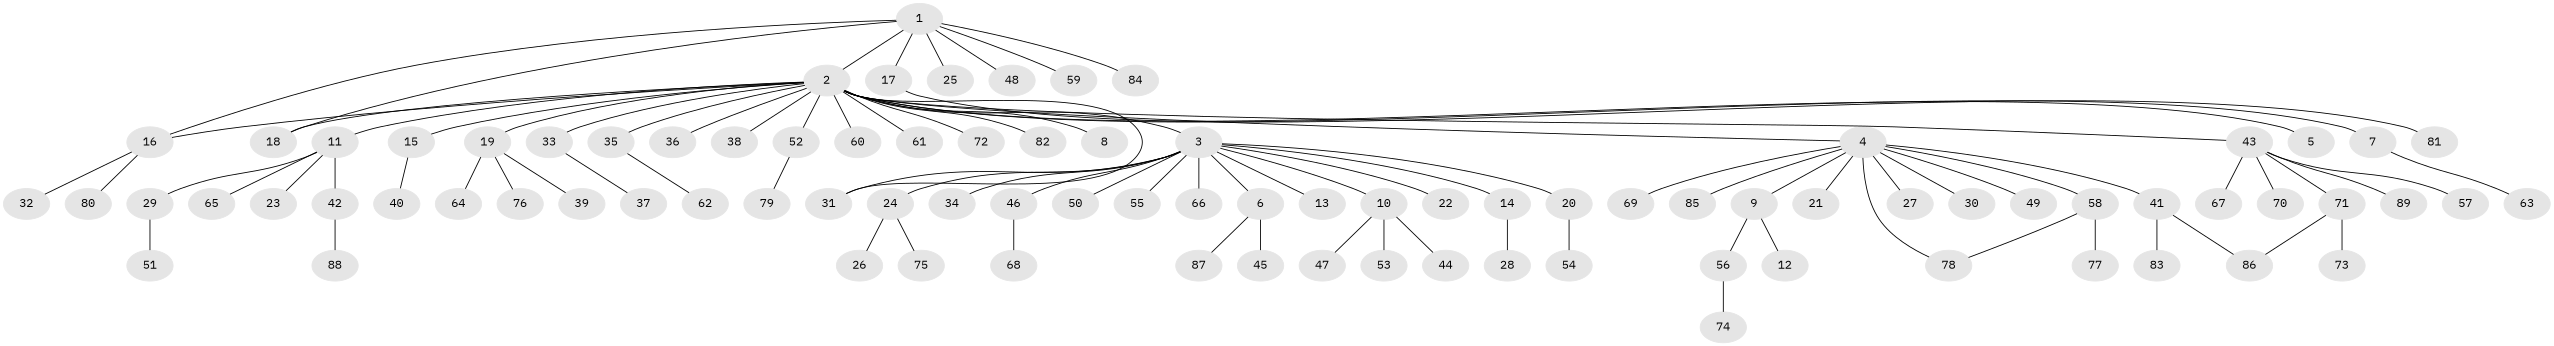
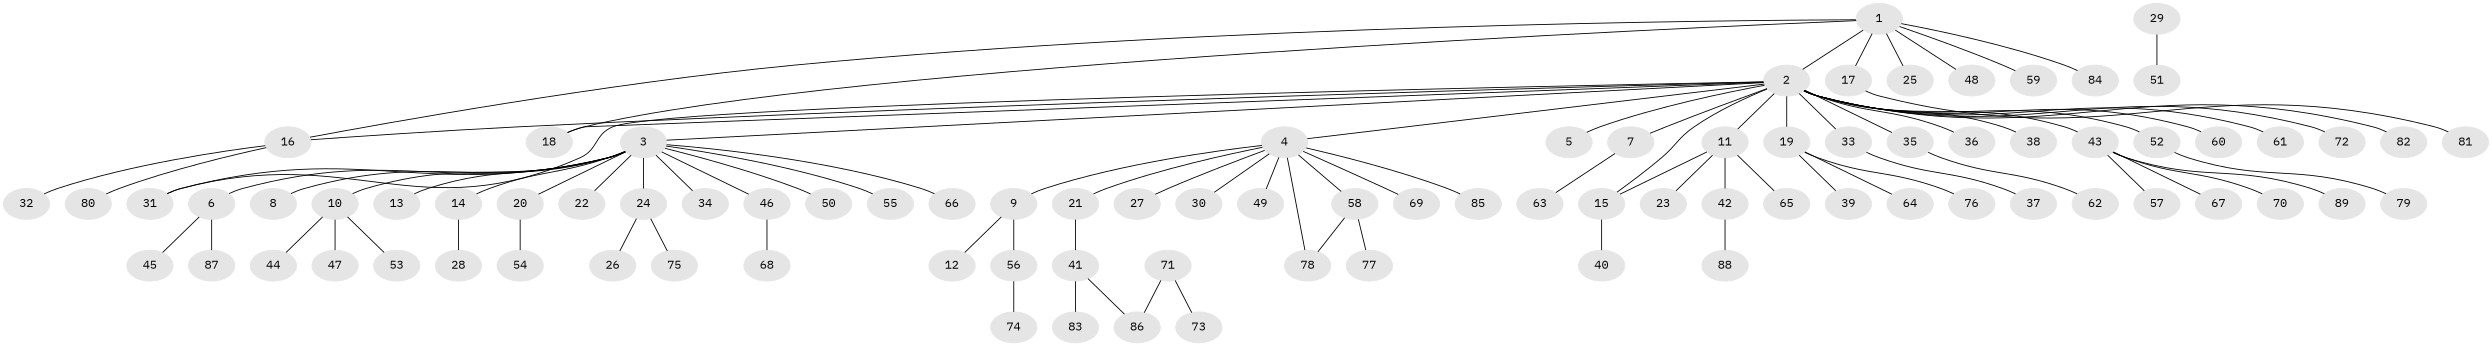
edge "2" -- "8": now "3" -- "8"
edge "4" -- "41": now "21" -- "41"
edge "11" -- "29": now "11" -- "15"
edge "43" -- "71": removed
